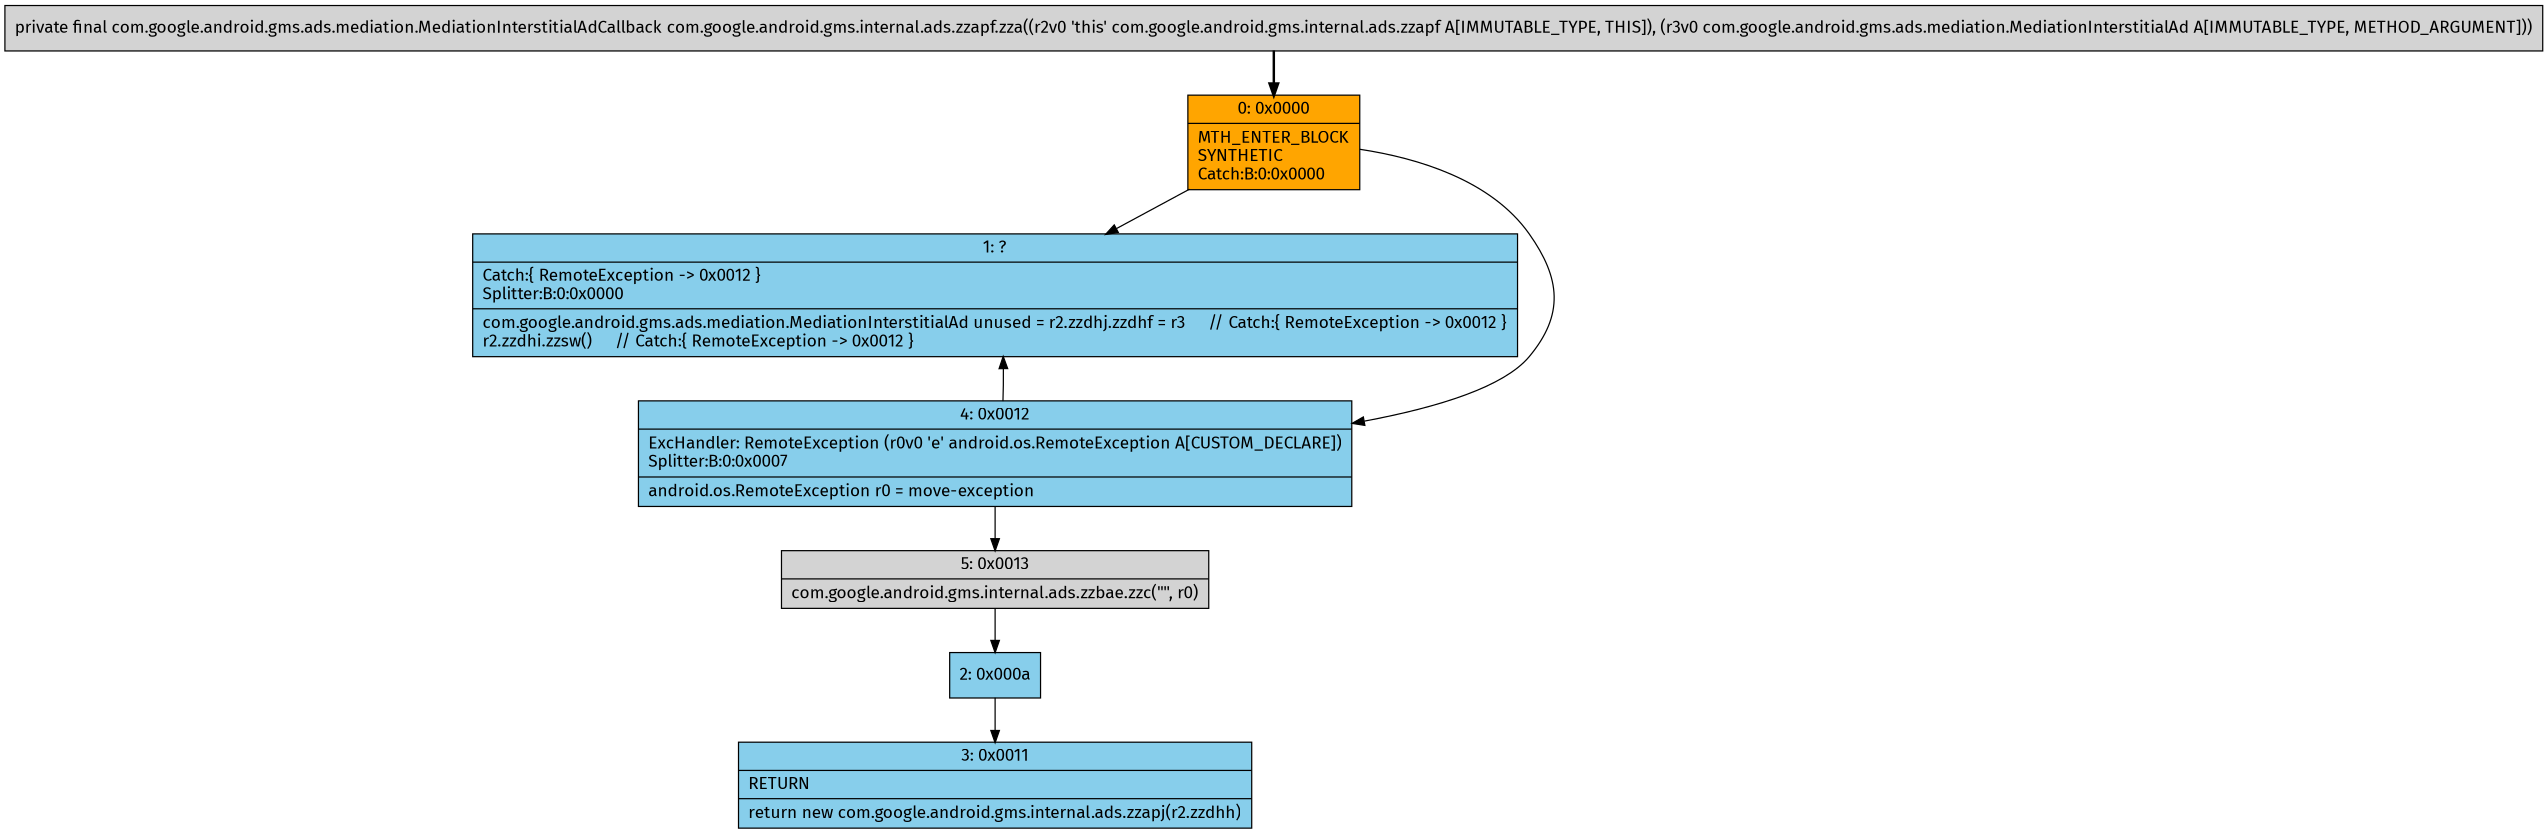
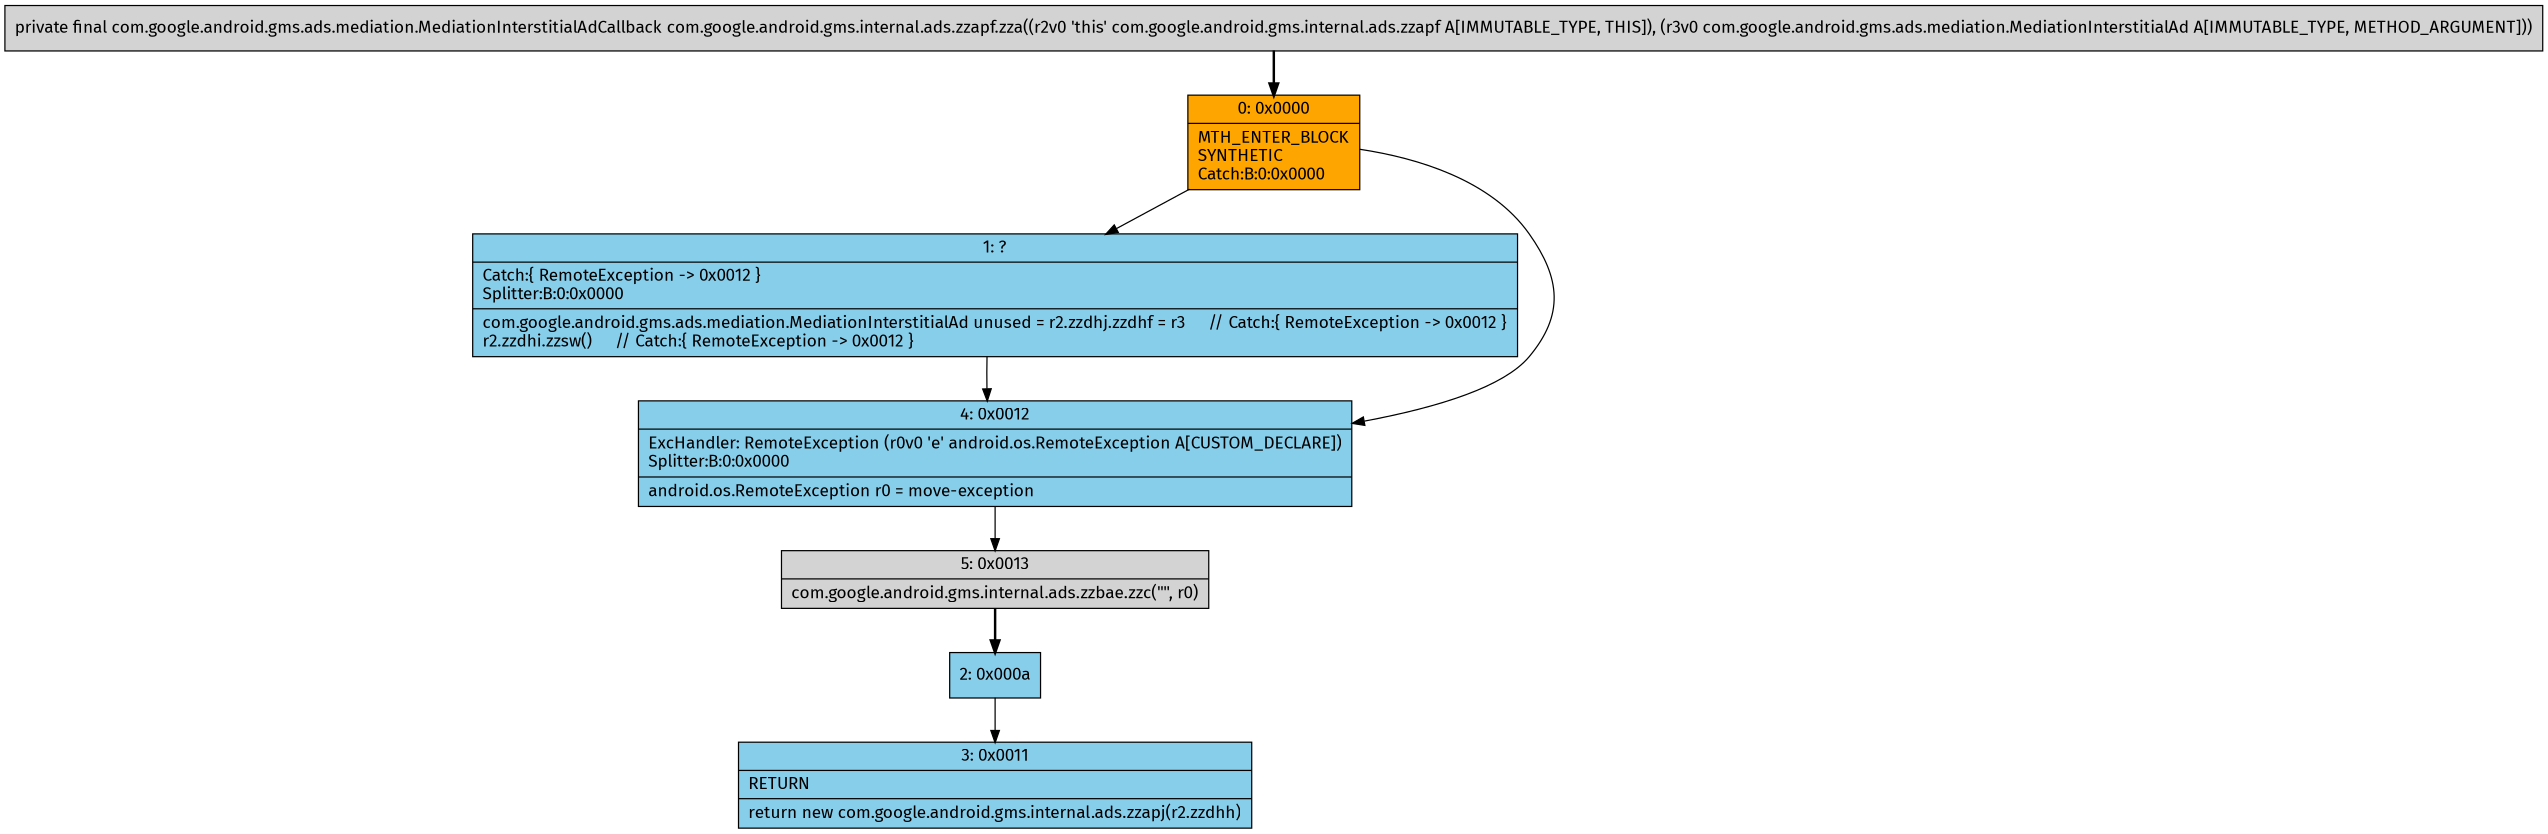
edge "4: 0x0012" -> "1: ?": reversed
node "4: 0x0012": text "Splitter:B:0:0x0007" -> "Splitter:B:0:0x0000"
edge "5: 0x0013" -> "2: 0x000a": style solid -> bold
